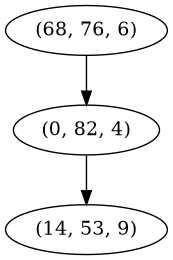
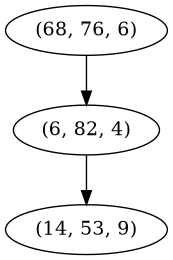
node "(0, 82, 4)": label "(0, 82, 4)" -> "(6, 82, 4)"
